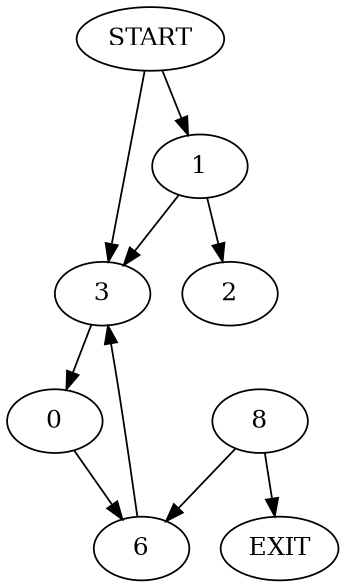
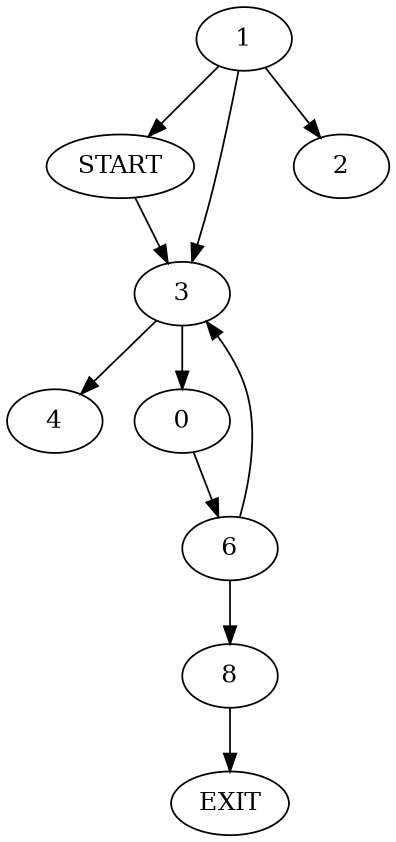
edge "START" -> "1": reversed
node "4": added
edge "8" -> "6": reversed
